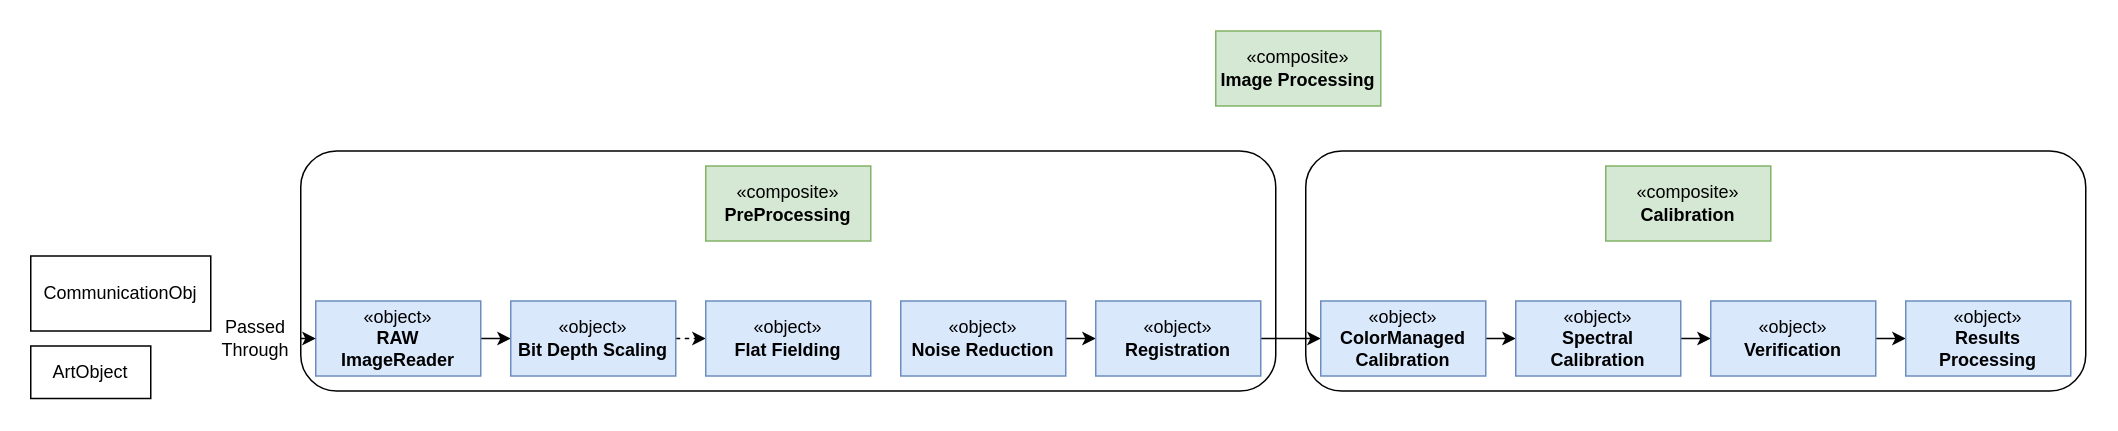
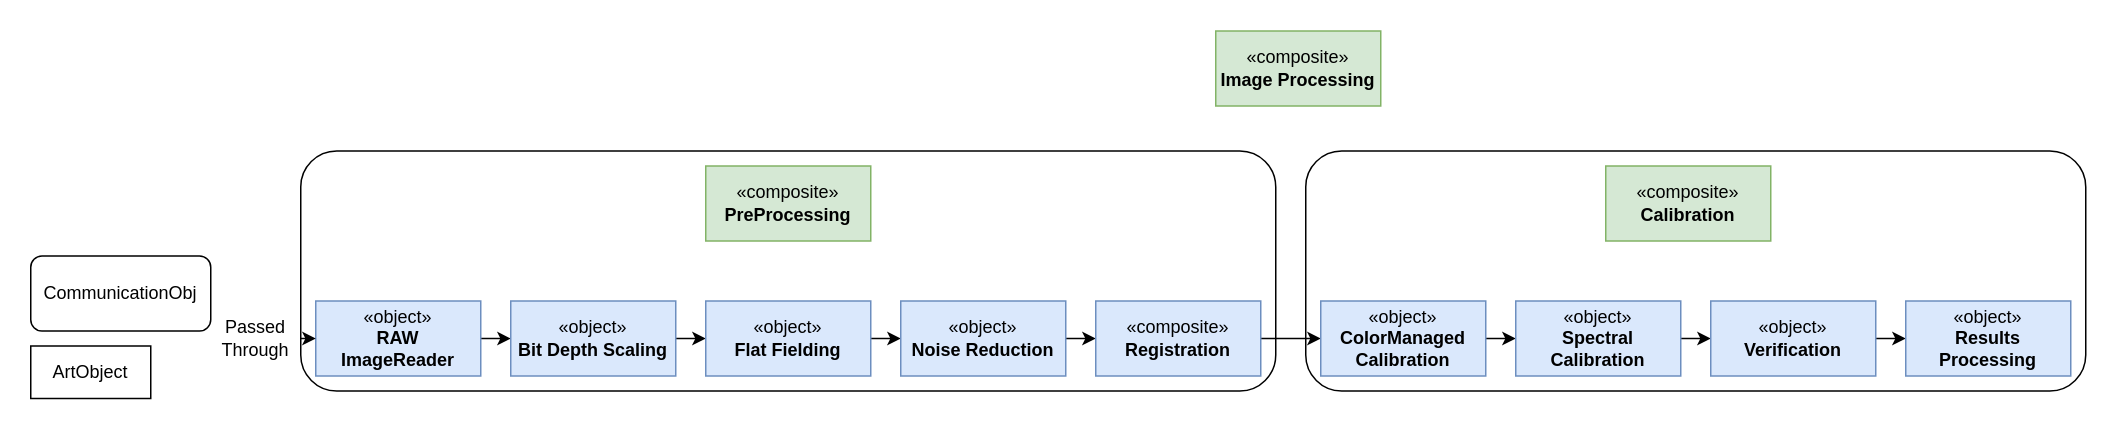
node "CommunicationObj": shape rectangle -> rounded rectangle
edge "«object» Bit Depth Scaling" -> "«object» Flat Fielding": style dashed -> solid
edge "«object» Flat Fielding" -> "«object» Noise Reduction": added
node "«object» Registration": label "«object» Registration" -> "«composite» Registration"
